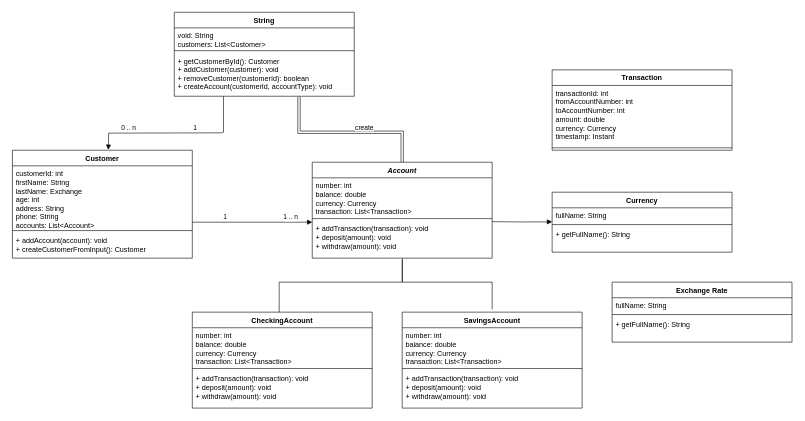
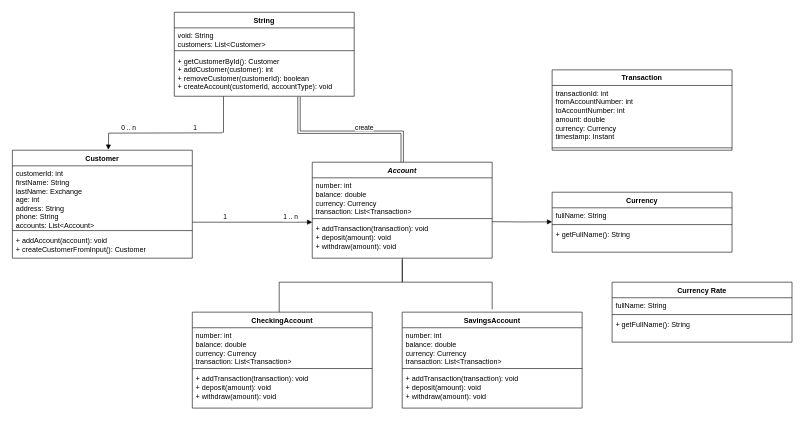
node "+ getCustomerById(): Customer + addCustomer(customer): void + removeCustomer(customerId): boolean + createAccount(customerId, accountType): void": label "+ getCustomerById(): Customer + addCustomer(customer): void + removeCustomer(customerId): boolean + createAccount(customerId, accountType): void" -> "+ getCustomerById(): Customer + addCustomer(customer): int + removeCustomer(customerId): boolean + createAccount(customerId, accountType): void"
node "Exchange Rate": label "Exchange Rate" -> "Currency Rate"
